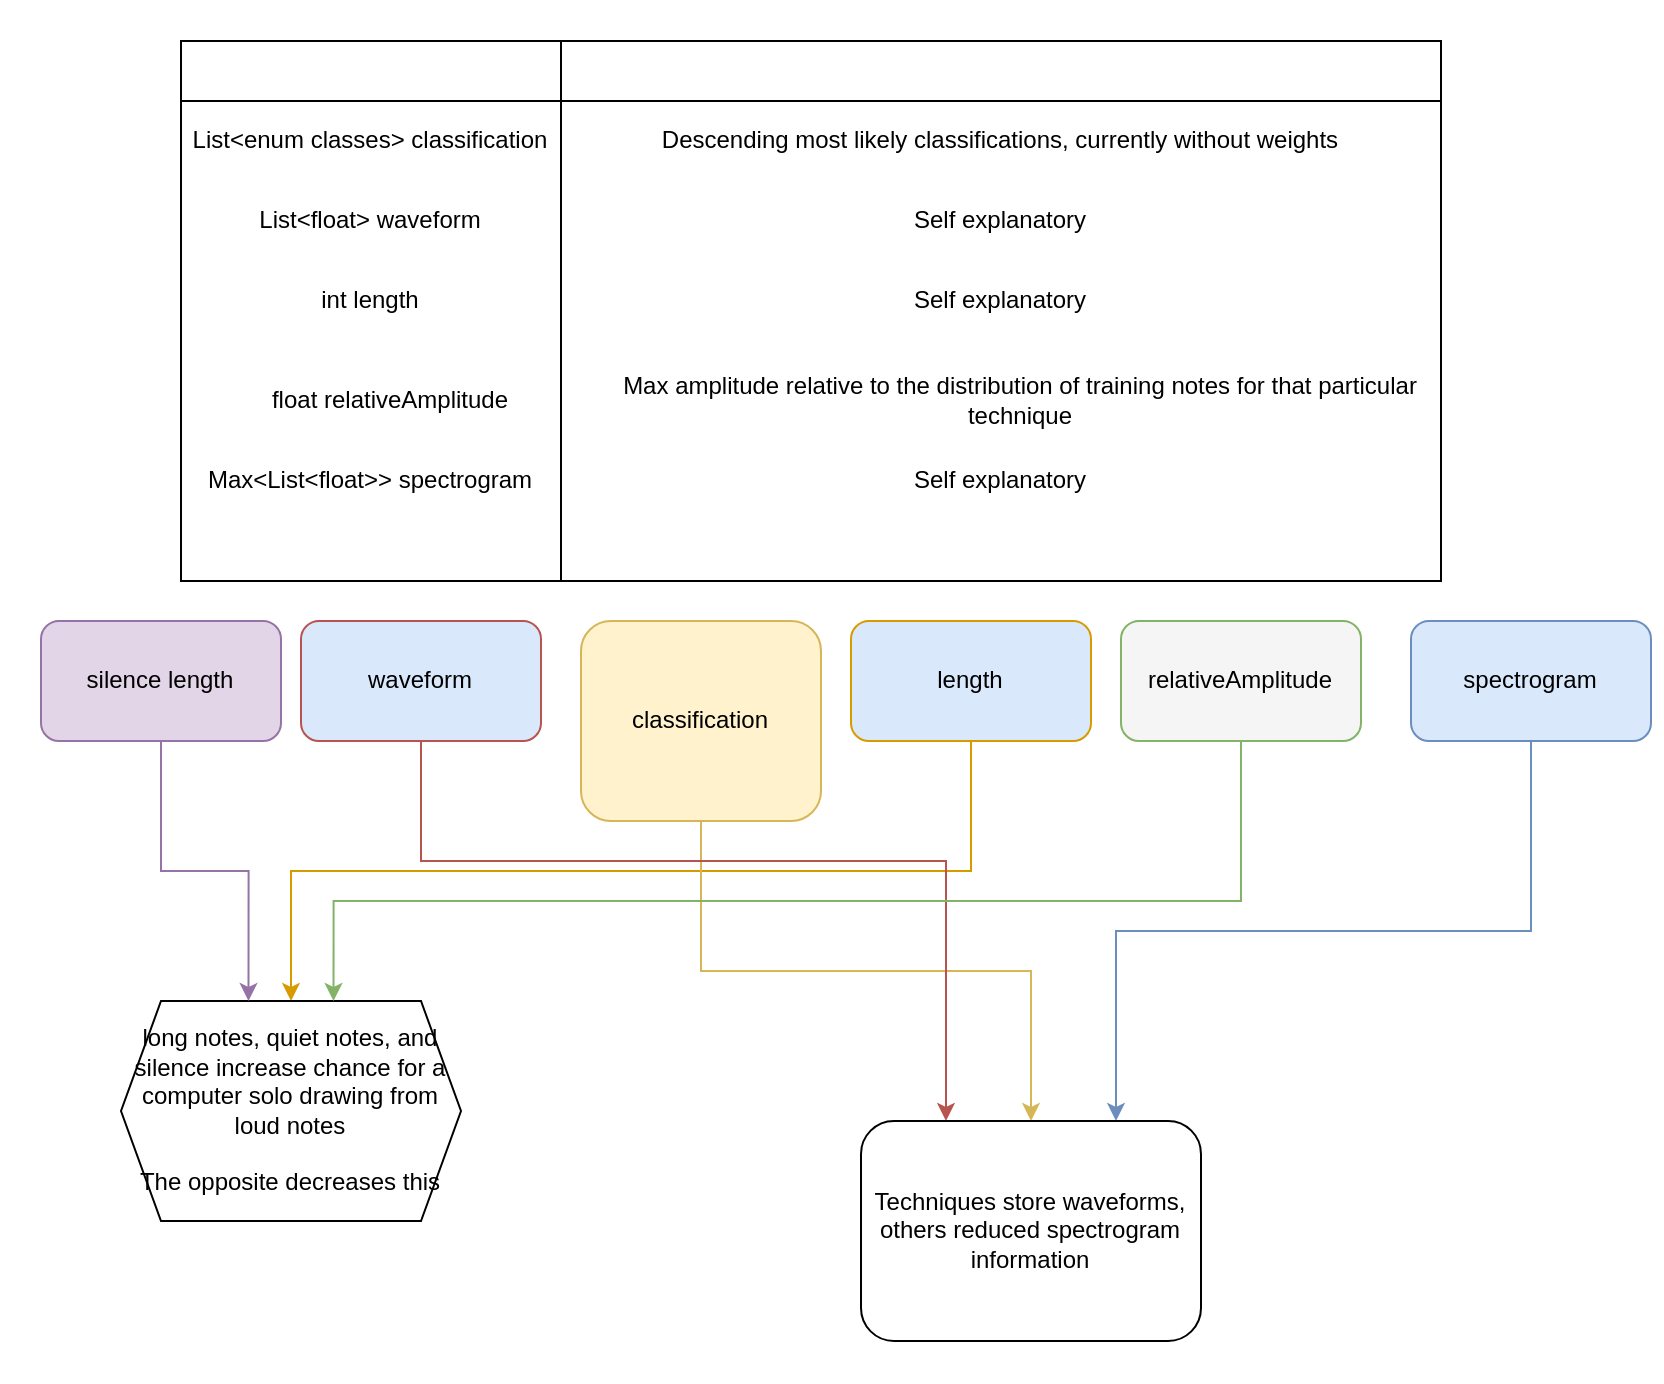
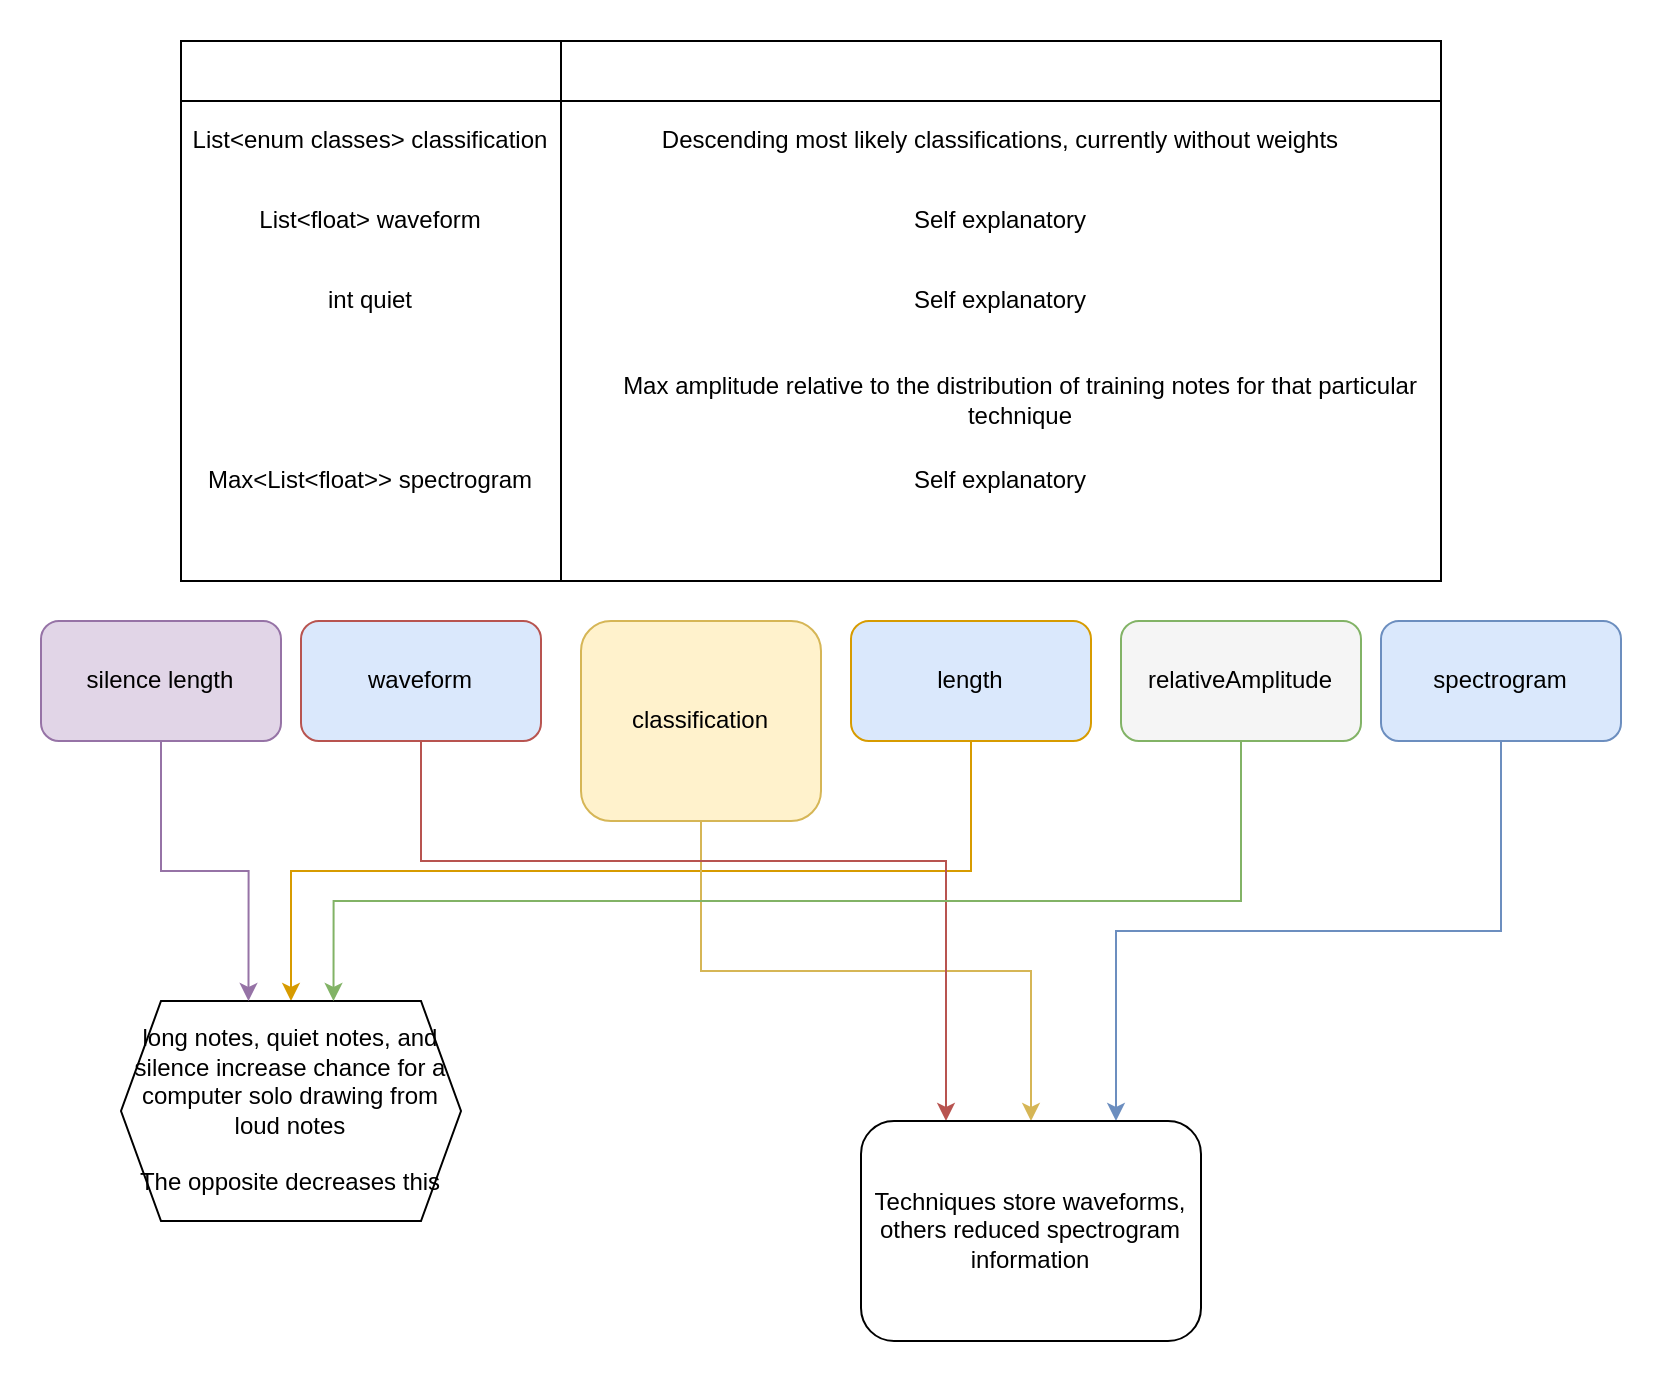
node "int length": label "int length" -> "int quiet"
node "float relativeAmplitude": removed
node "spectrogram": moved (1531, 681) -> (1501, 681)
